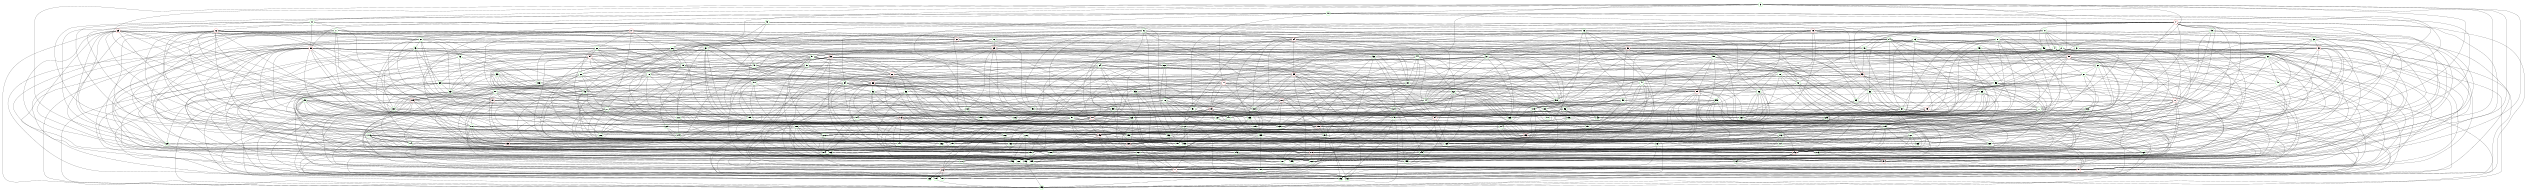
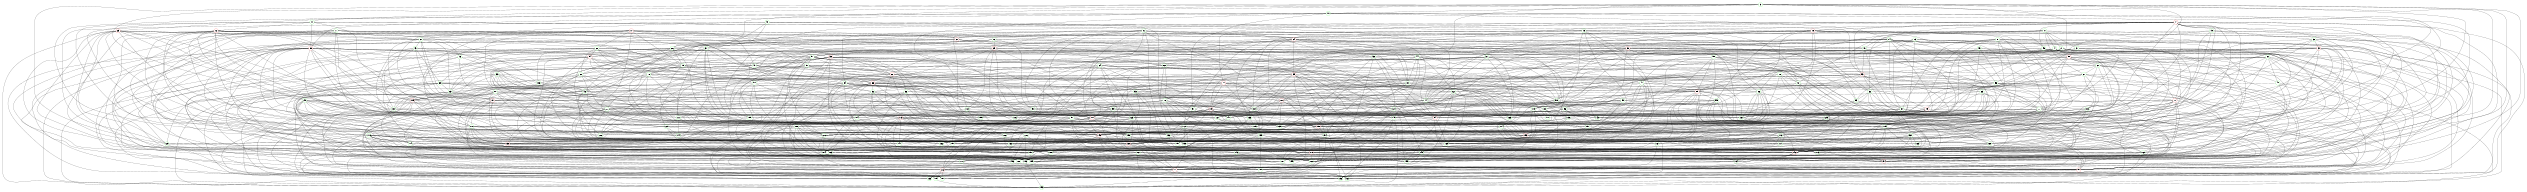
node "121": label "121" -> "921"
